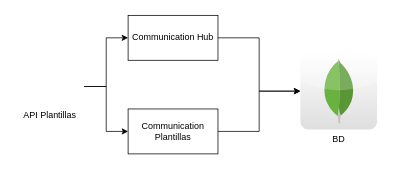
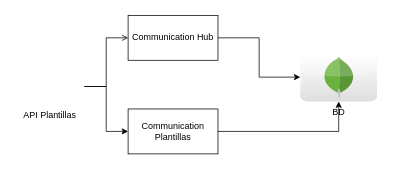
edge "API Plantillas" -> "Communication Hub": arrowhead classic -> open
node "BD": size 77x77 -> 77x49
